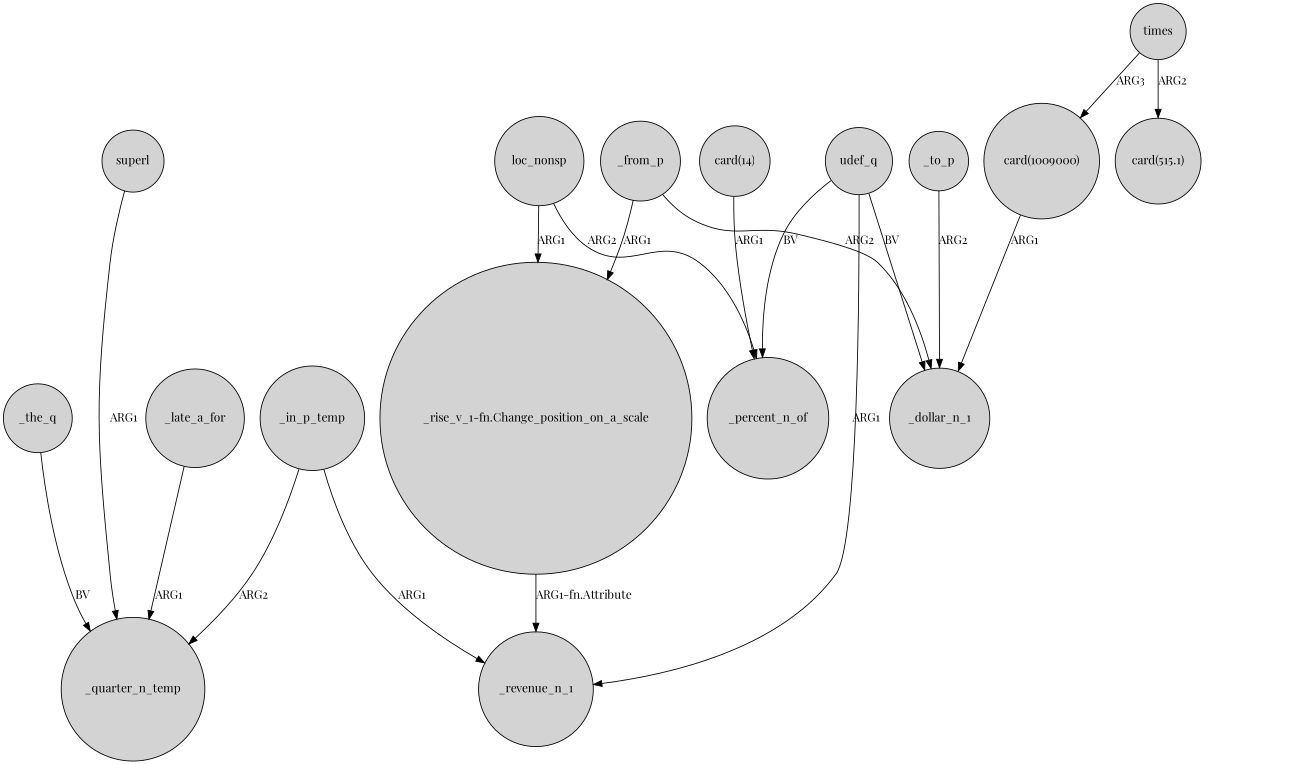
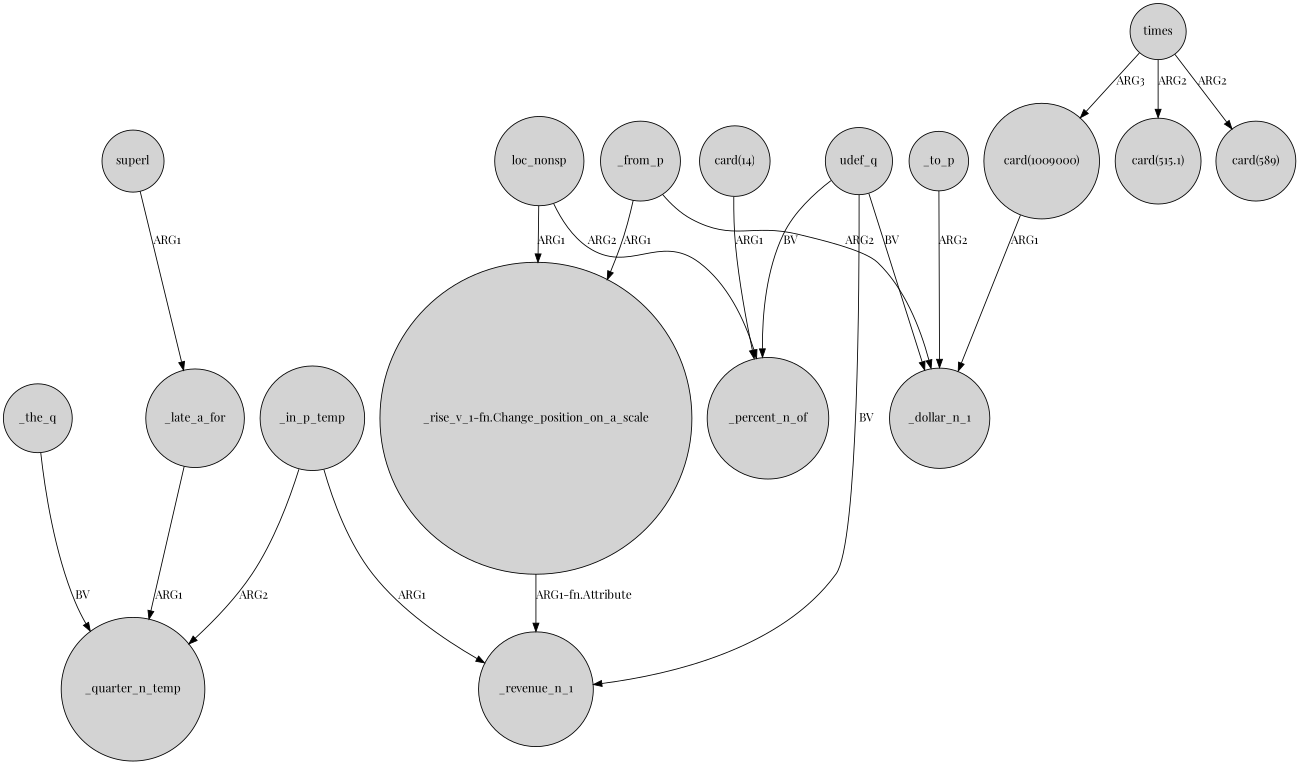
node "card(589)": added
edge "superl" -> "_quarter_n_temp": now "superl" -> "_late_a_for"
edge "udef_q" -> "_revenue_n_1": label "ARG1" -> "BV"
